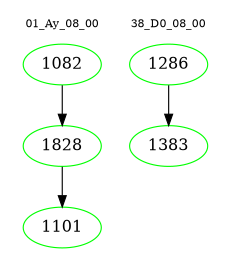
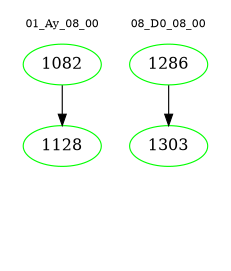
cluster "38_D0_08_00": label "38_D0_08_00" -> "08_D0_08_00"
node "1828": label "1828" -> "1128"
node "1383": label "1383" -> "1303"
node "1101": removed
